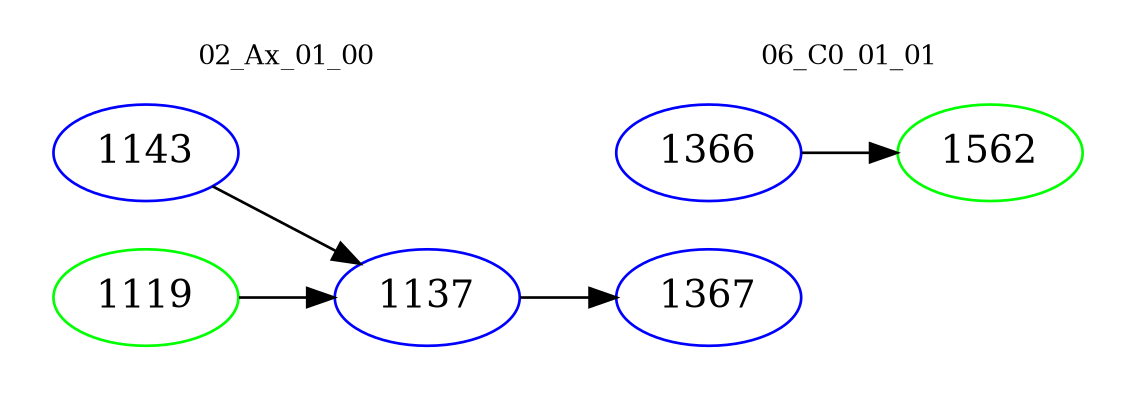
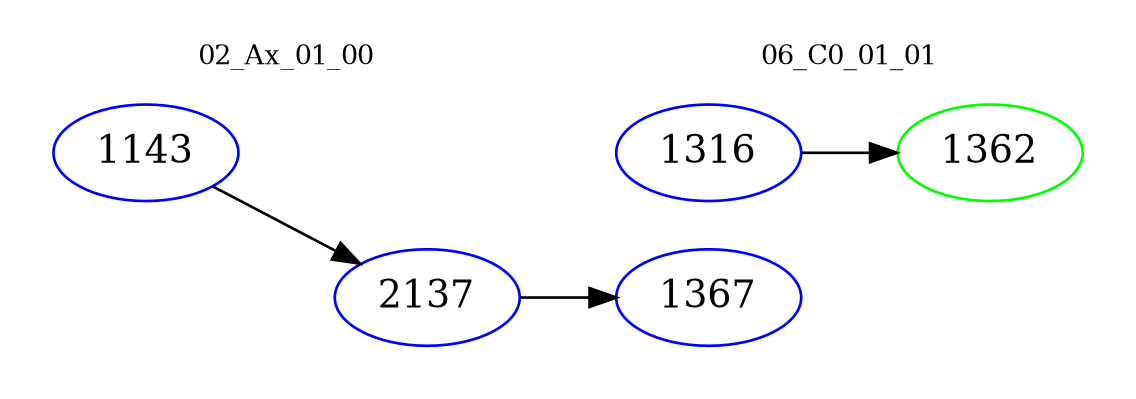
node "1366": label "1366" -> "1316"
node "1562": label "1562" -> "1362"
node "1119": removed
node "1137": label "1137" -> "2137"
